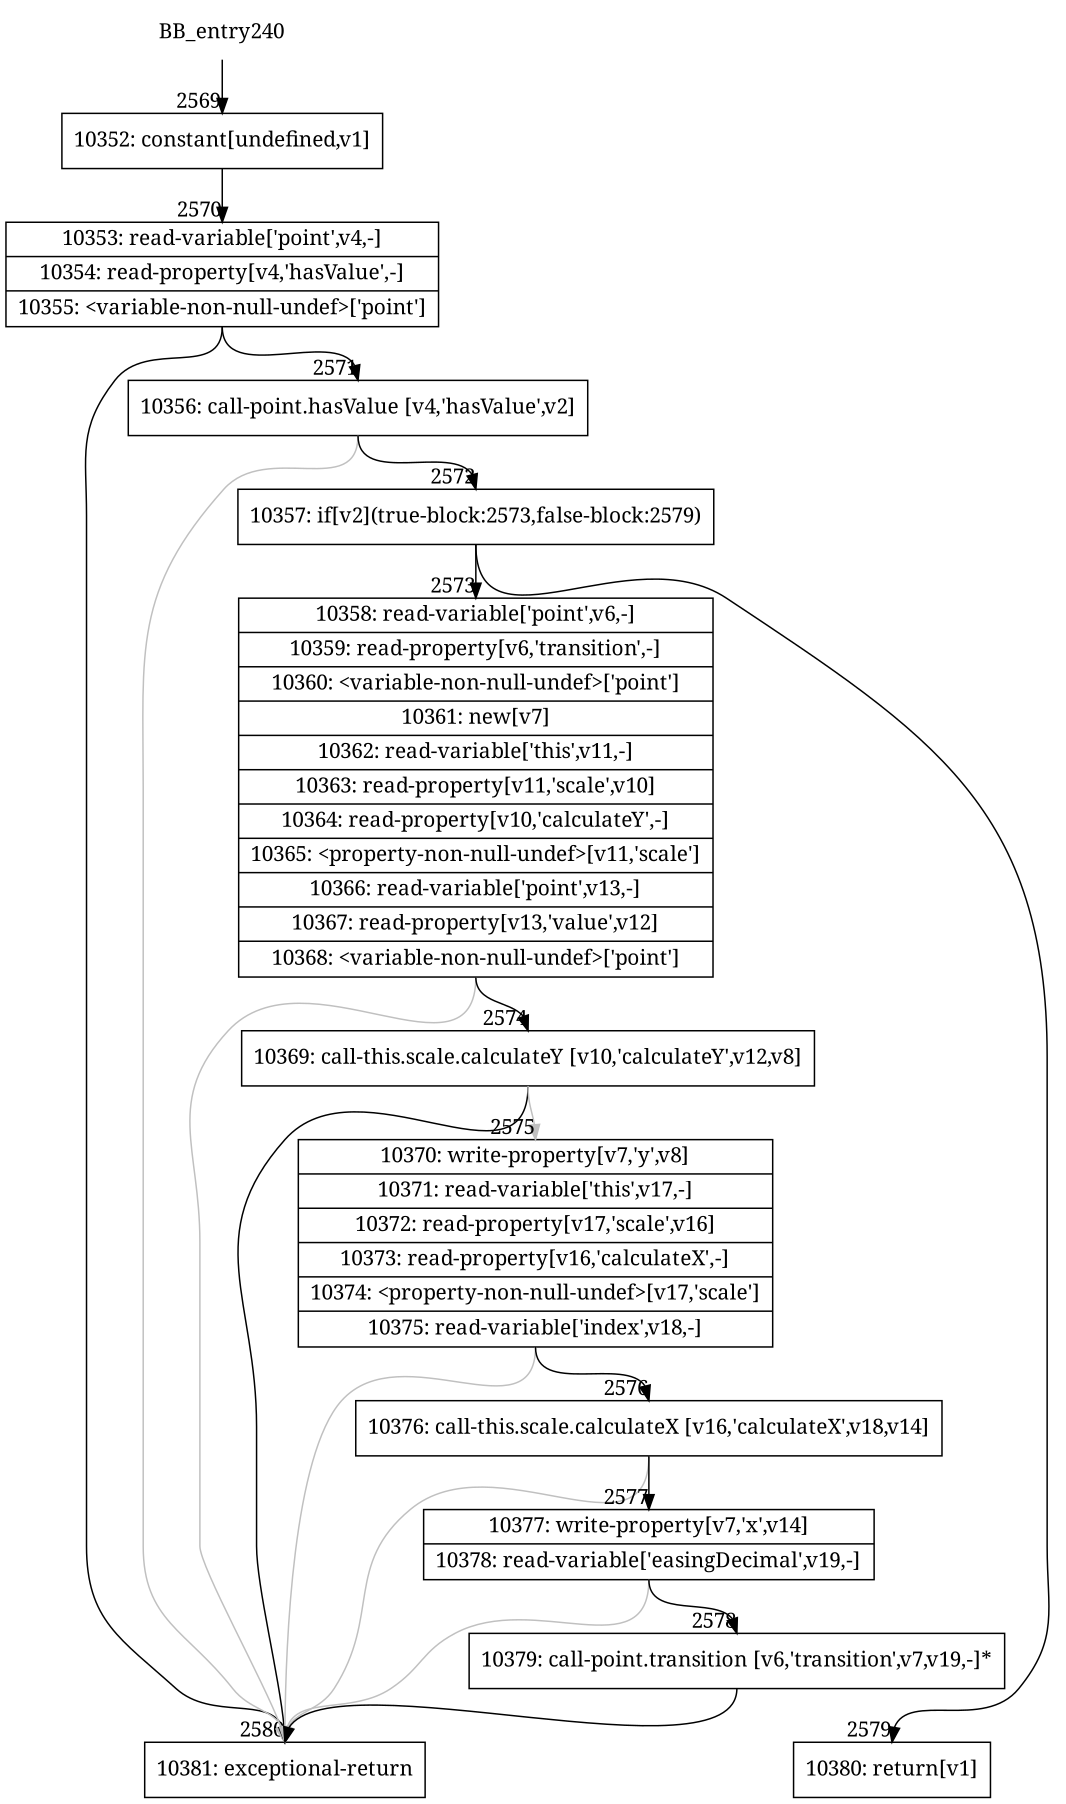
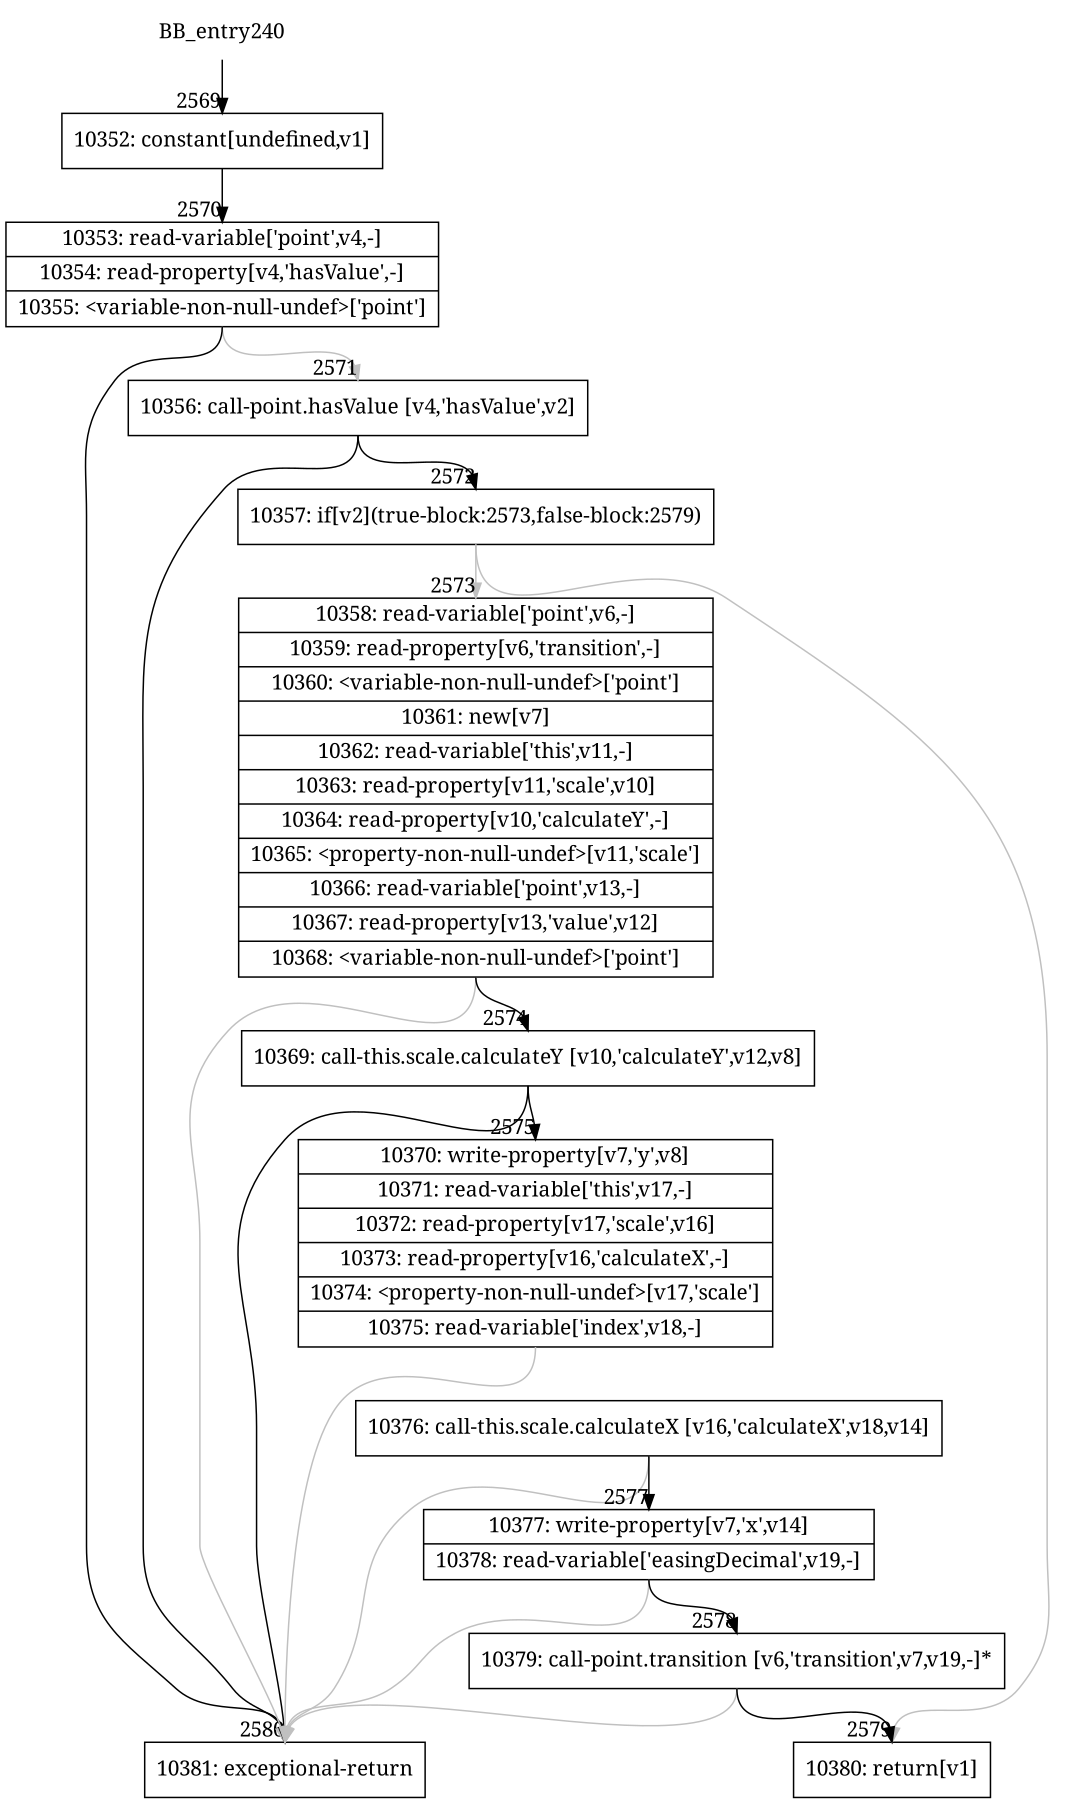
edge "10353: read-variable['point',v4,-]" -> "10356: call-point.hasValue [v4,'hasValue',v2]": color black -> gray
edge "10357: if[v2](true-block:2573,false-block:2579)" -> "10358: read-variable['point',v6,-]": color black -> gray
edge "10357: if[v2](true-block:2573,false-block:2579)" -> "10380: return[v1]": color black -> gray
edge "10356: call-point.hasValue [v4,'hasValue',v2]" -> "10381: exceptional-return": color gray -> black
edge "10369: call-this.scale.calculateY [v10,'calculateY',v12,v8]" -> "10370: write-property[v7,'y',v8]": color gray -> black
edge "10370: write-property[v7,'y',v8]" -> "10376: call-this.scale.calculateX [v16,'calculateX',v18,v14]": removed
edge "10379: call-point.transition [v6,'transition',v7,v19,-]*" -> "10381: exceptional-return": color black -> gray
edge "10379: call-point.transition [v6,'transition',v7,v19,-]*" -> "10380: return[v1]": added
